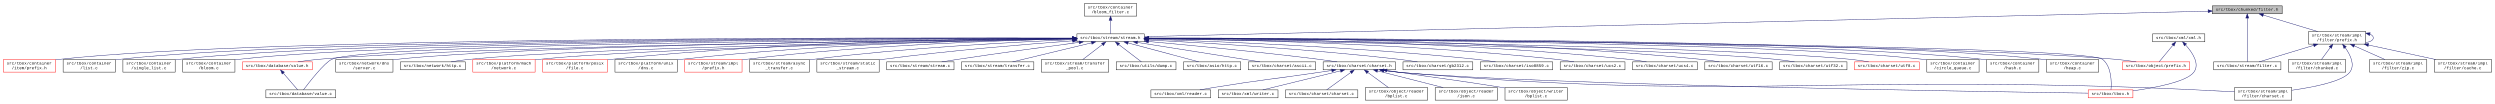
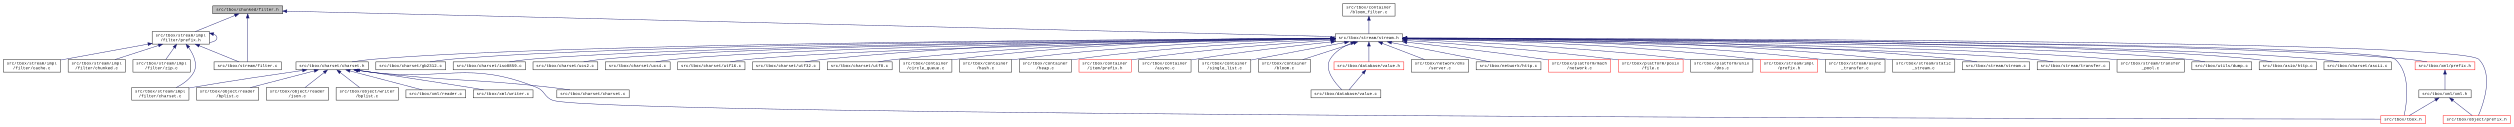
node "src/tbox/container /list.c": label "src/tbox/container /list.c" -> "src/tbox/container /async.c"
node "src/tbox/charset/utf8.c": color red -> black
node "src/tbox/xml/prefix.h": added
